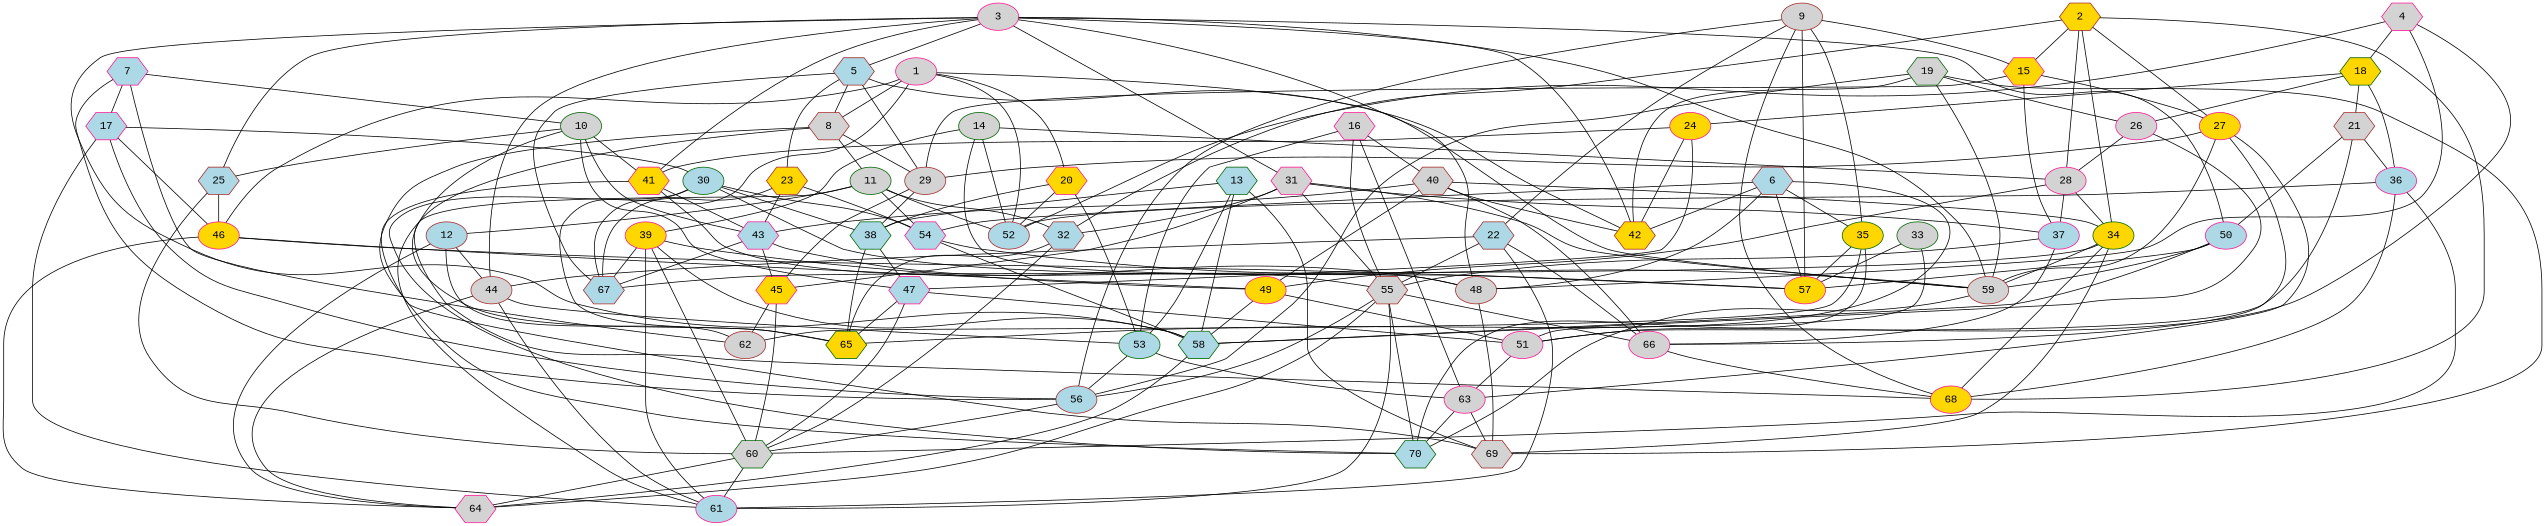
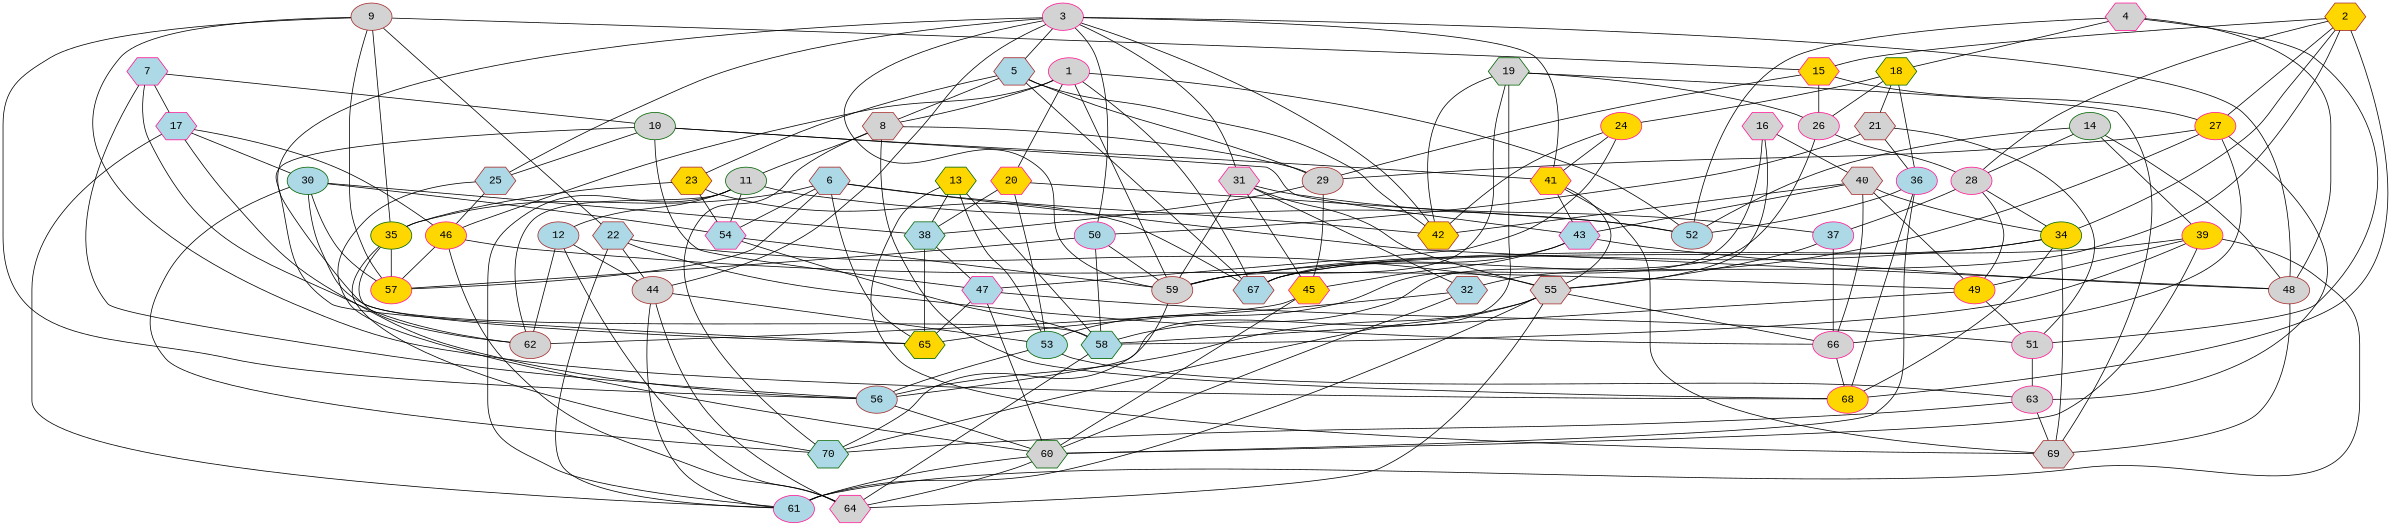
edge "15" -- "37": now "15" -- "26"
node "13": fillcolor lightblue -> gold
edge "11" -- "32": now "11" -- "62"
edge "23" -- "43": now "23" -- "35"
node "33": removed
edge "16" -- "63": removed
